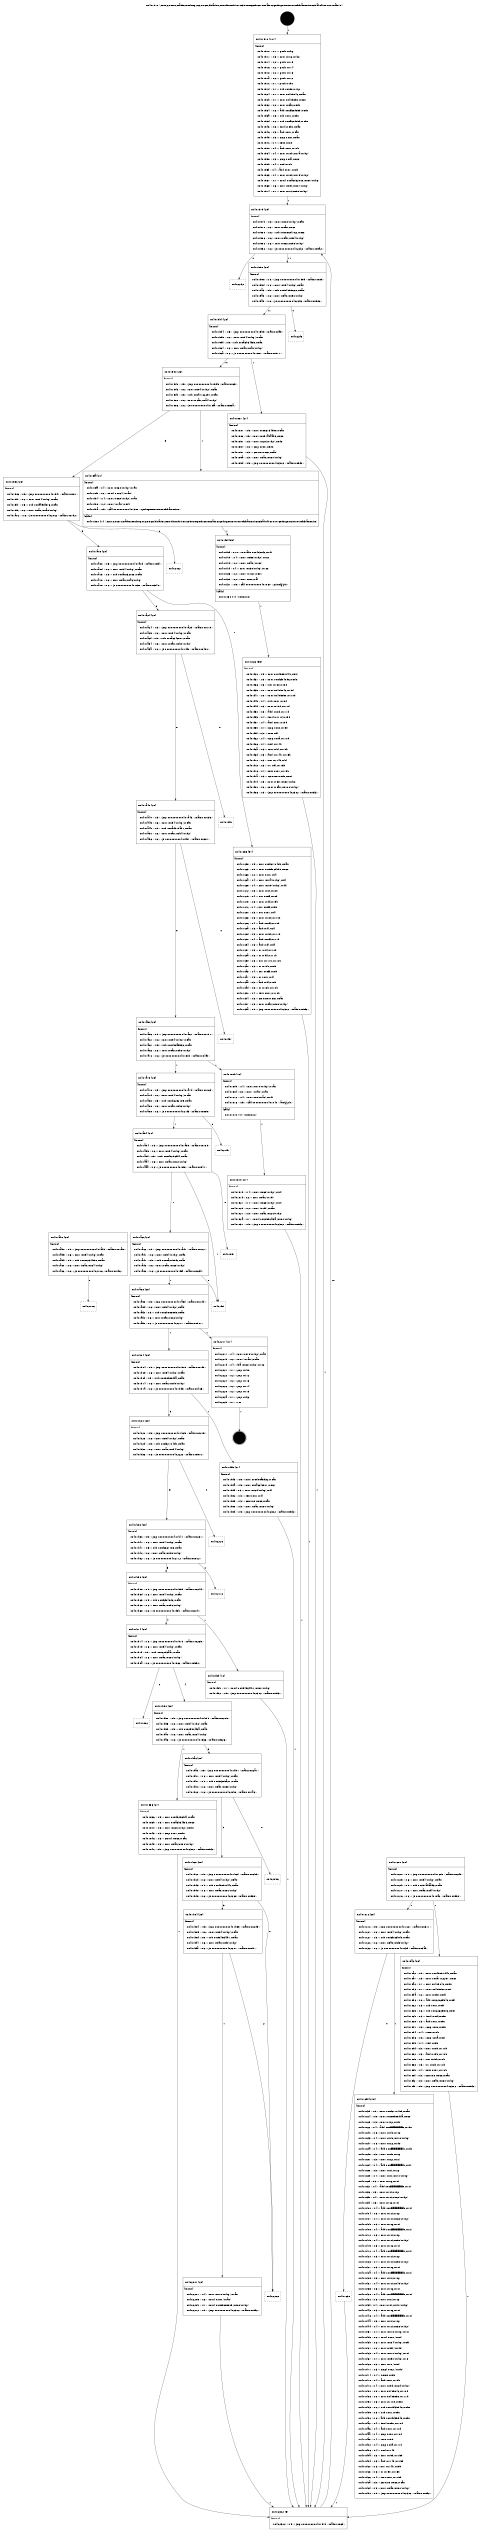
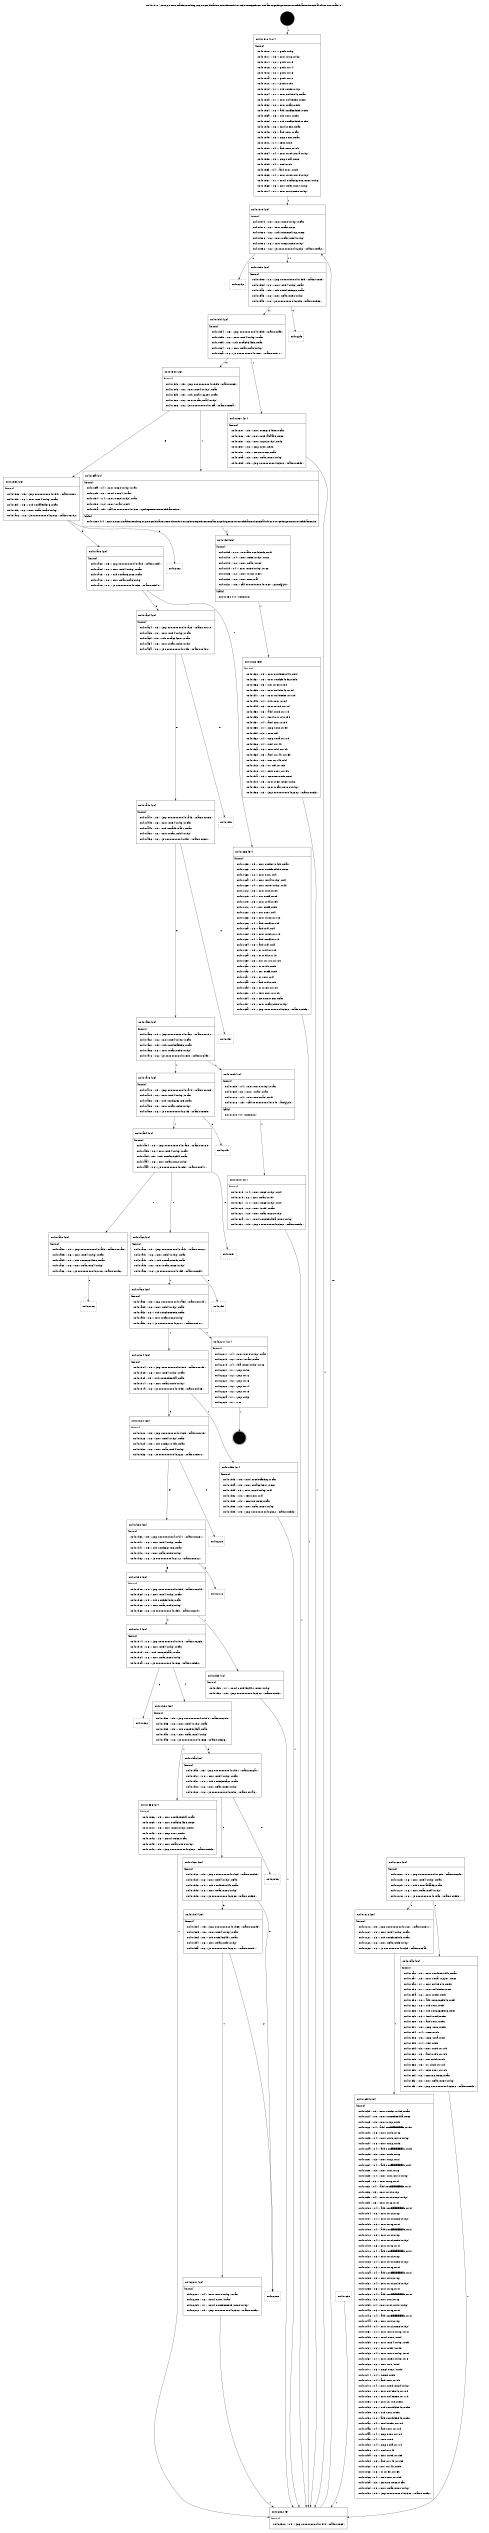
edge "0x401a94 [28]" -> "0x401fef": now "0x401a94 [28]" -> "0x401ab0 [28]"
edge "0x401c1c [28]" -> "0x401c38": removed, label "0"
